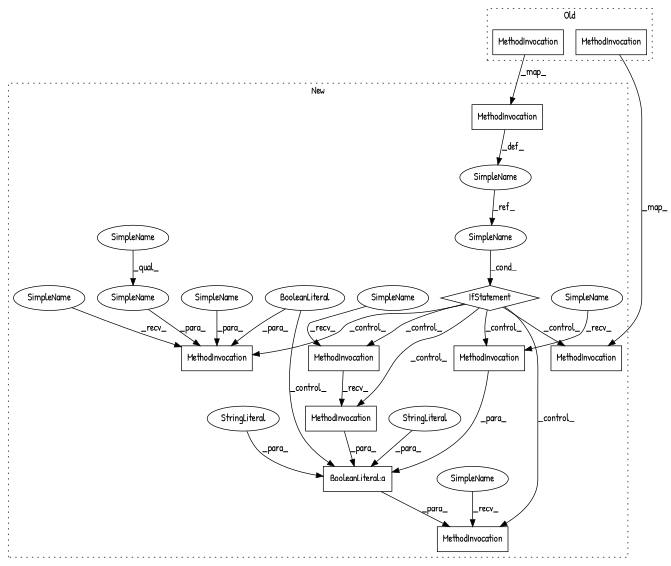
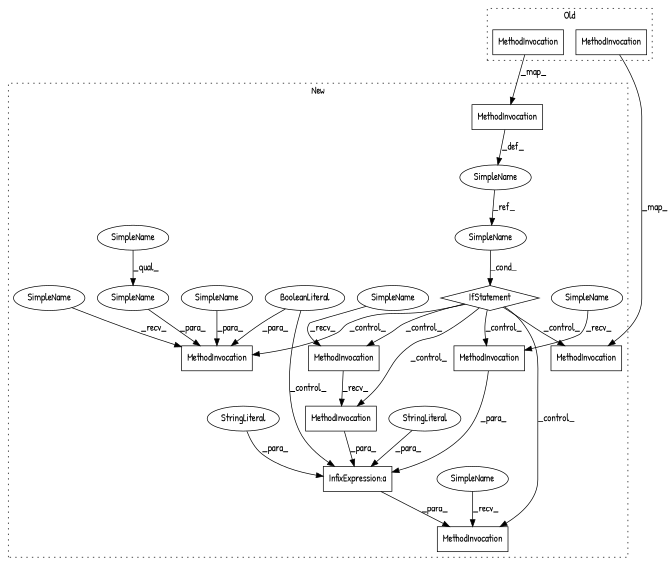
node "BooleanLiteral:a": label "BooleanLiteral:a" -> "InfixExpression:a"
